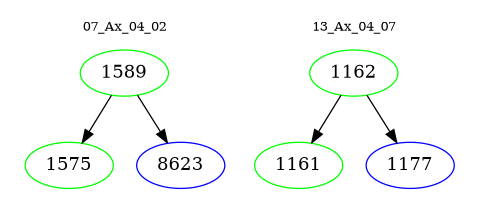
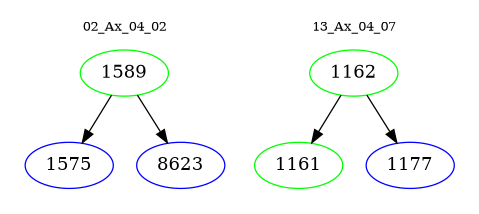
cluster "07_Ax_04_02": label "07_Ax_04_02" -> "02_Ax_04_02"
node "1575": color green -> blue
